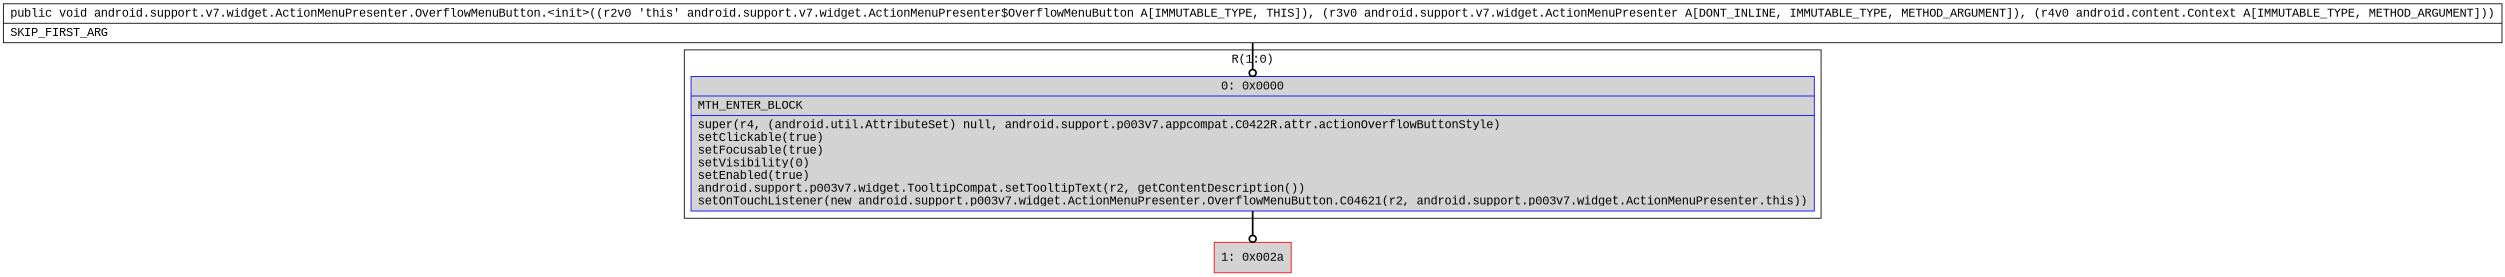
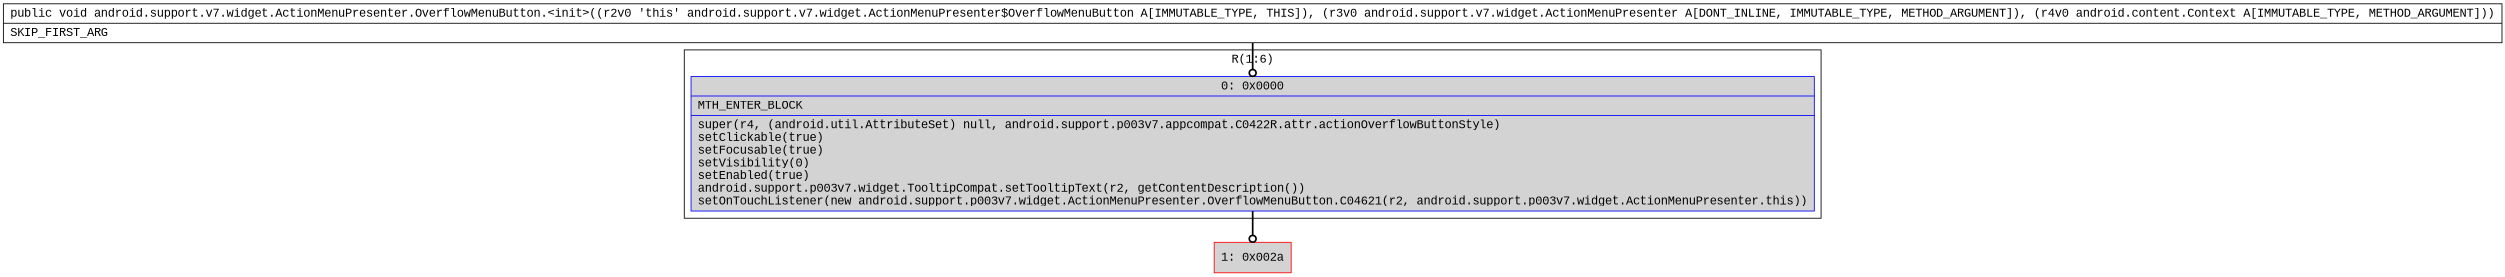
cluster "R(1:0)": label "R(1:0)" -> "R(1:6)"
